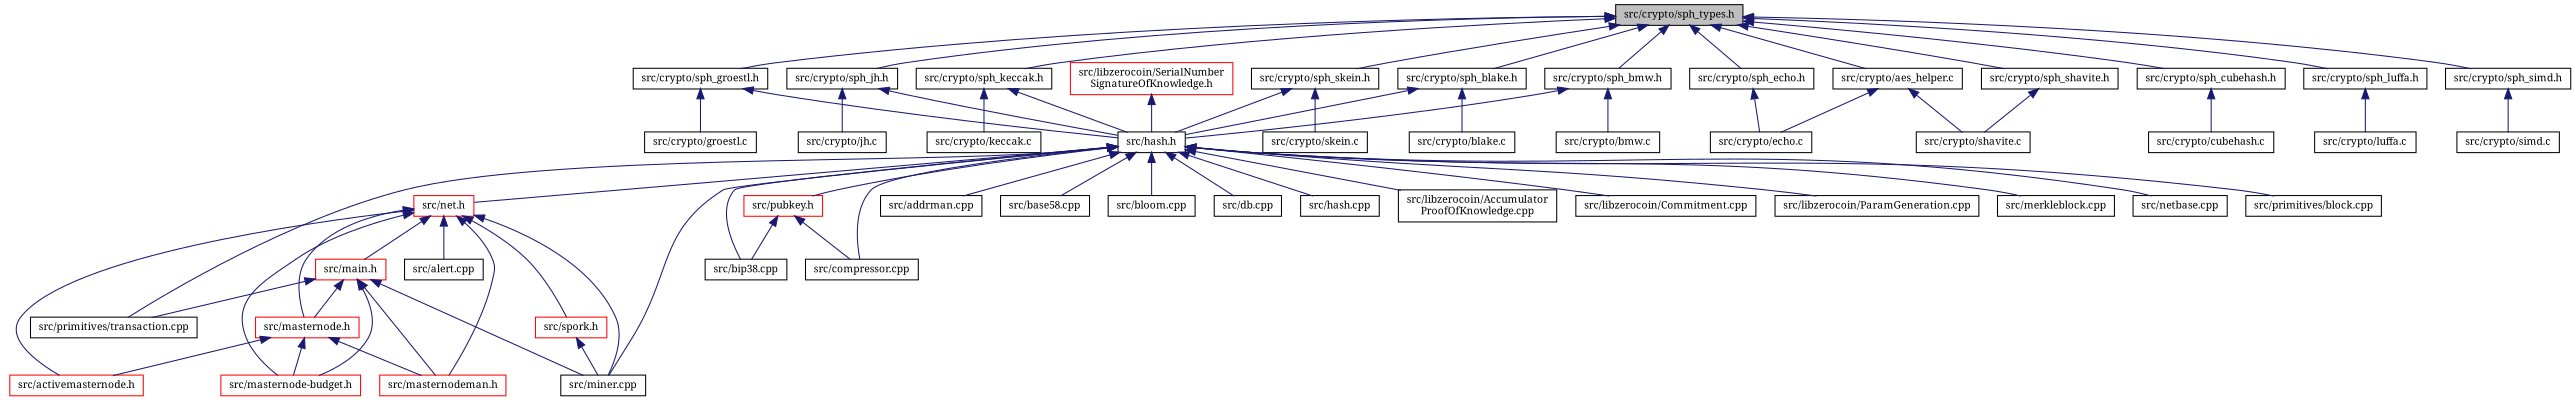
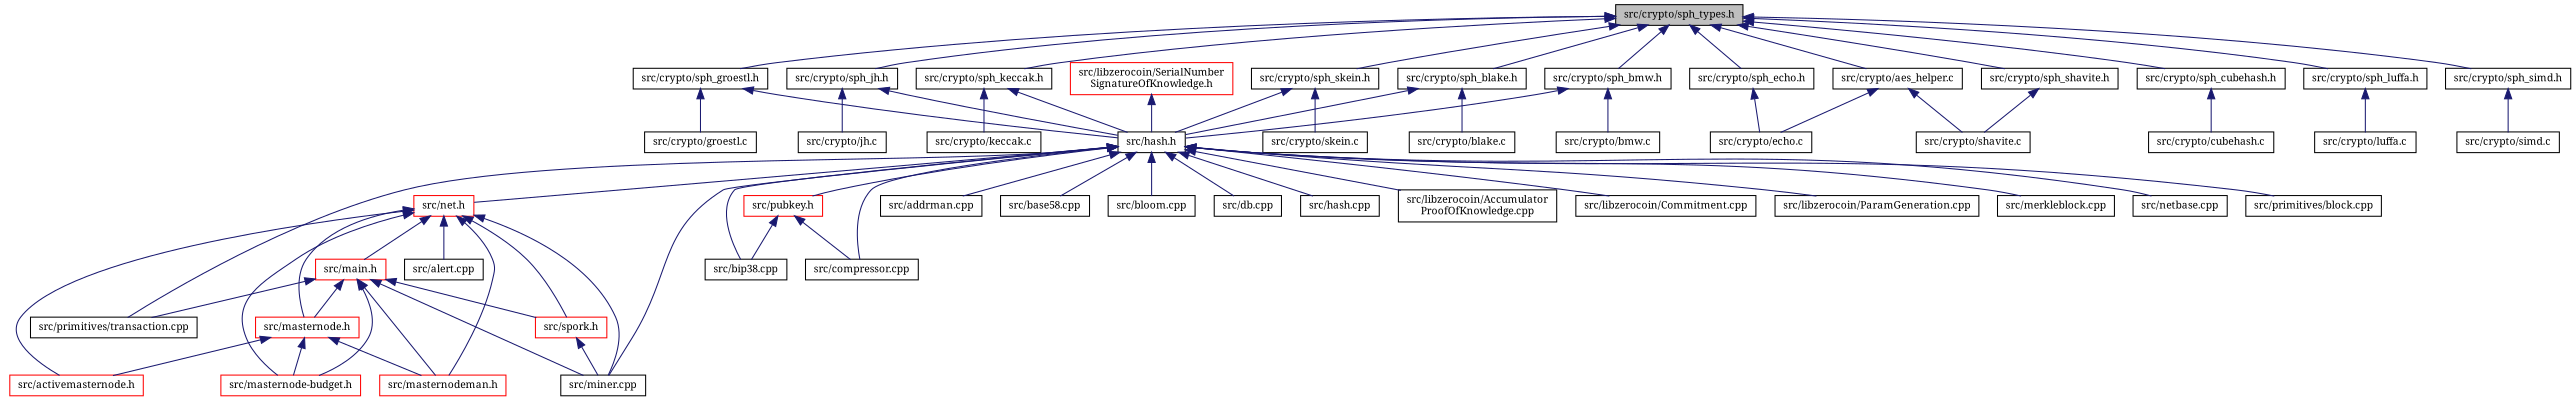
edge "src/spork.h" -> "src/main.h": added
